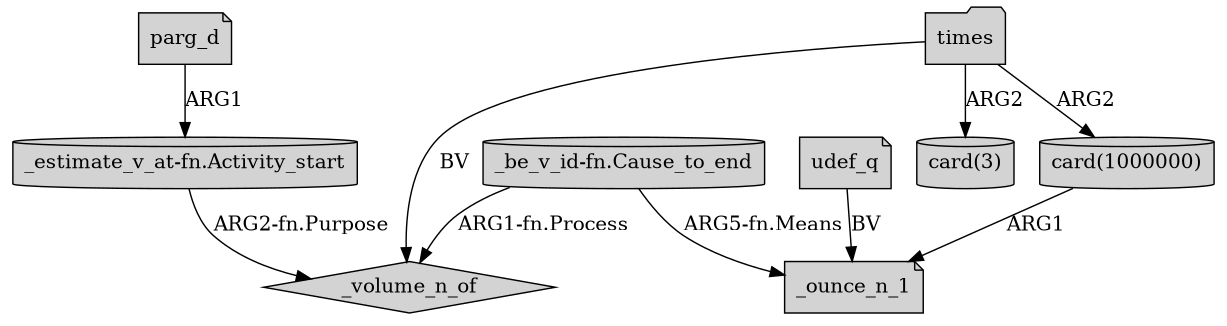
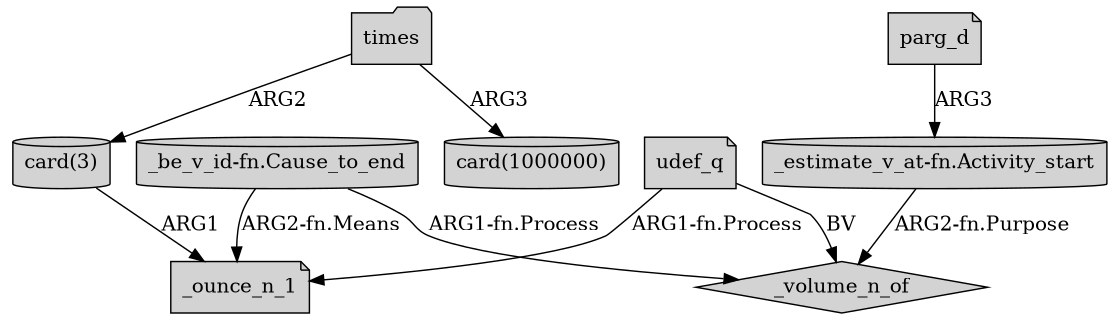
edge "times" -> "_volume_n_of": now "udef_q" -> "_volume_n_of"
edge "parg_d" -> "_estimate_v_at-fn.Activity_start": label "ARG1" -> "ARG3"
edge "times" -> "card(1000000)": label "ARG2" -> "ARG3"
edge "card(1000000)" -> "_ounce_n_1": now "card(3)" -> "_ounce_n_1"
edge "_be_v_id-fn.Cause_to_end" -> "_ounce_n_1": label "ARG5-fn.Means" -> "ARG2-fn.Means"
edge "udef_q" -> "_ounce_n_1": label "BV" -> "ARG1-fn.Process"
